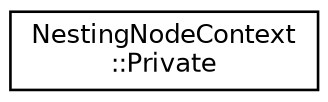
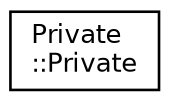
node "NestingNodeContext ::Private": label "NestingNodeContext ::Private" -> "Private ::Private"
